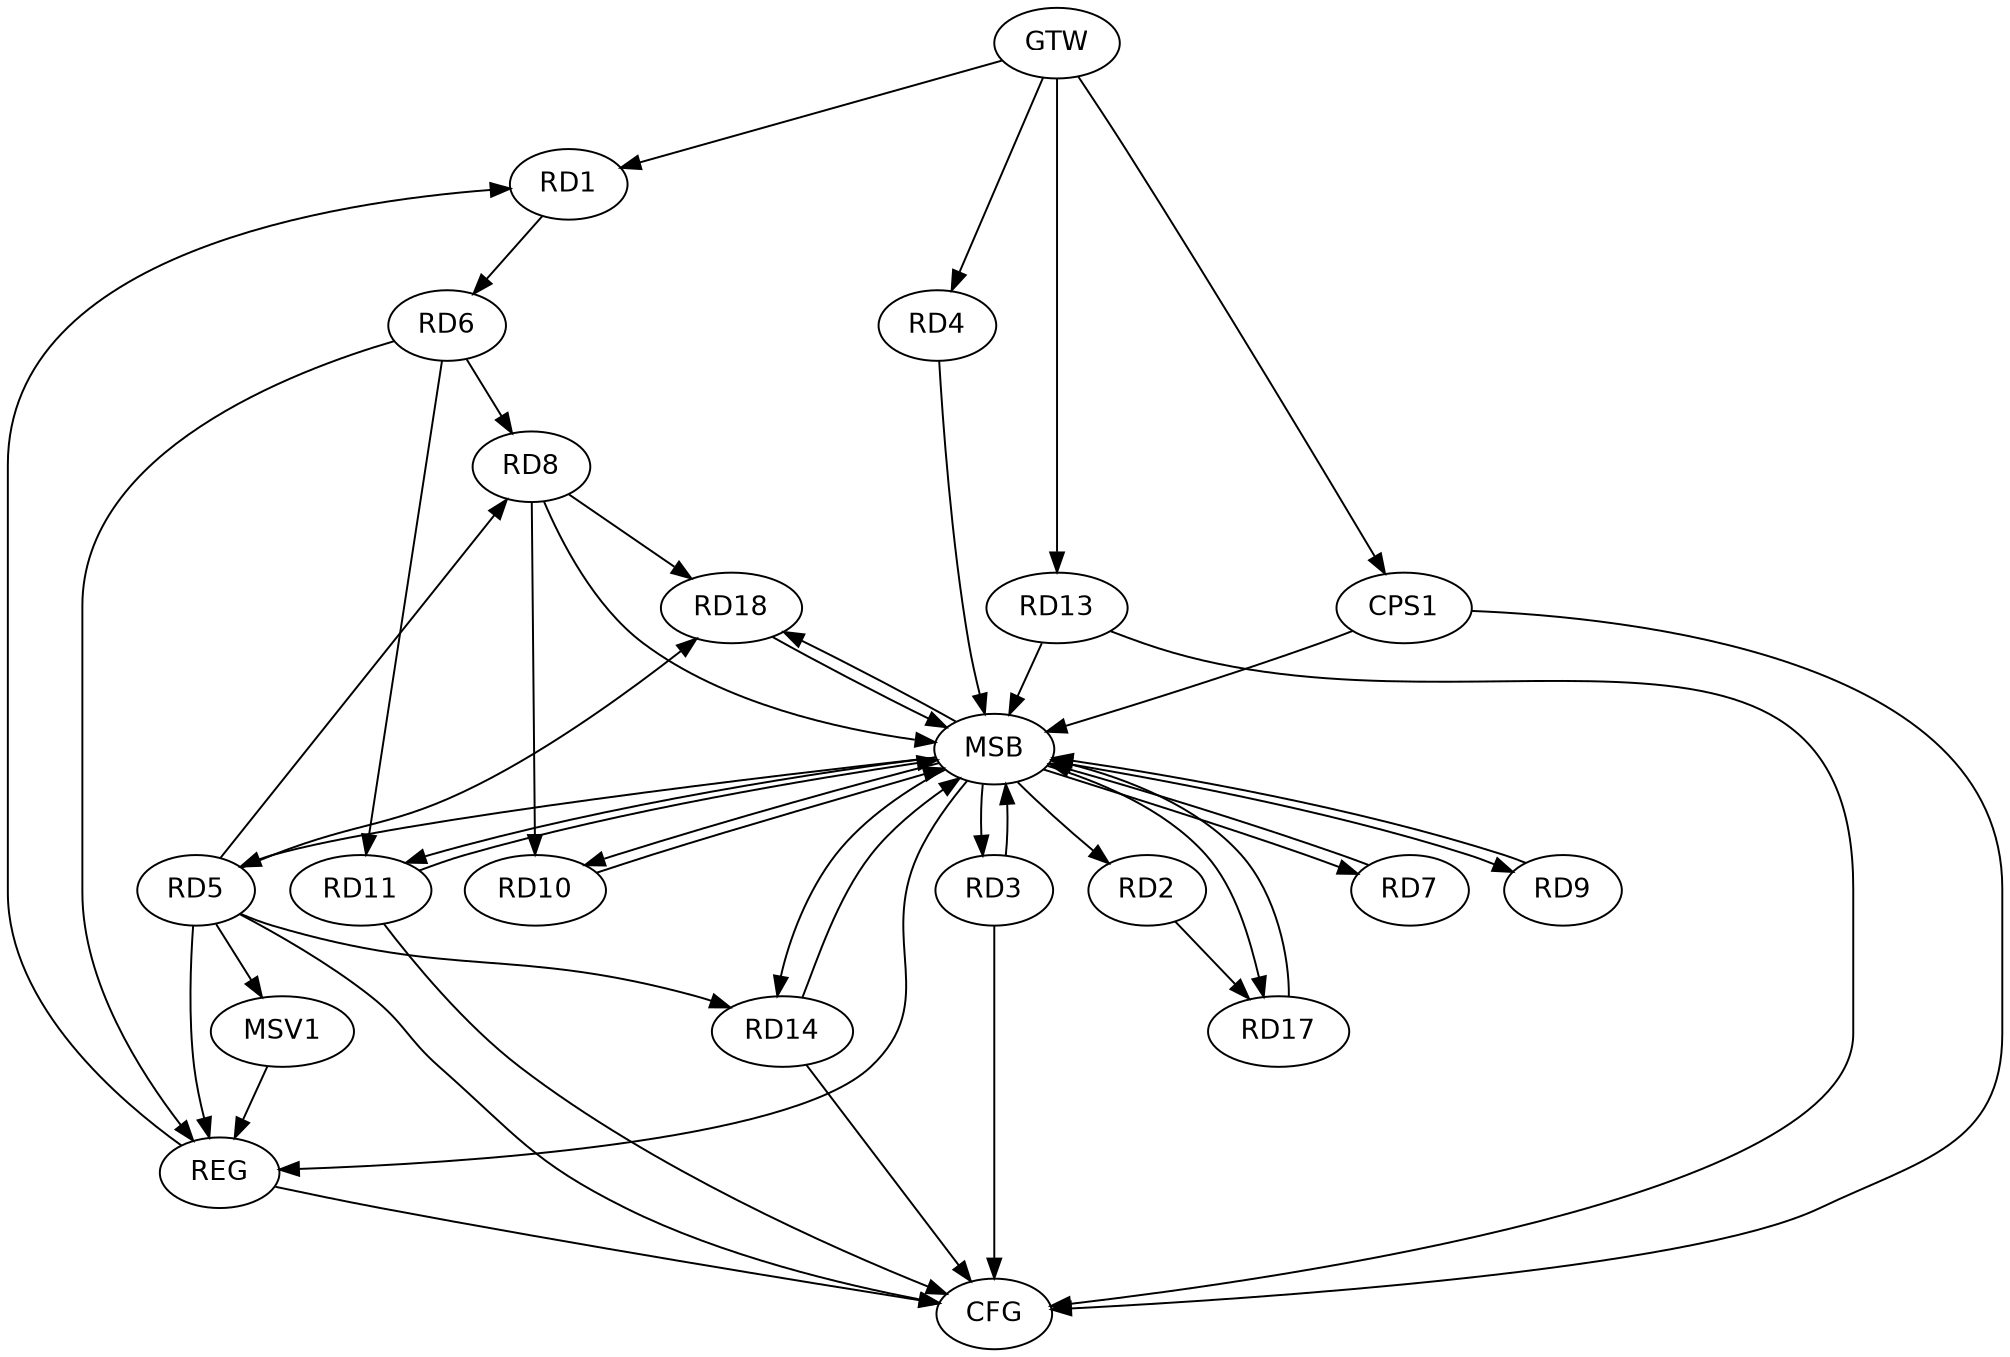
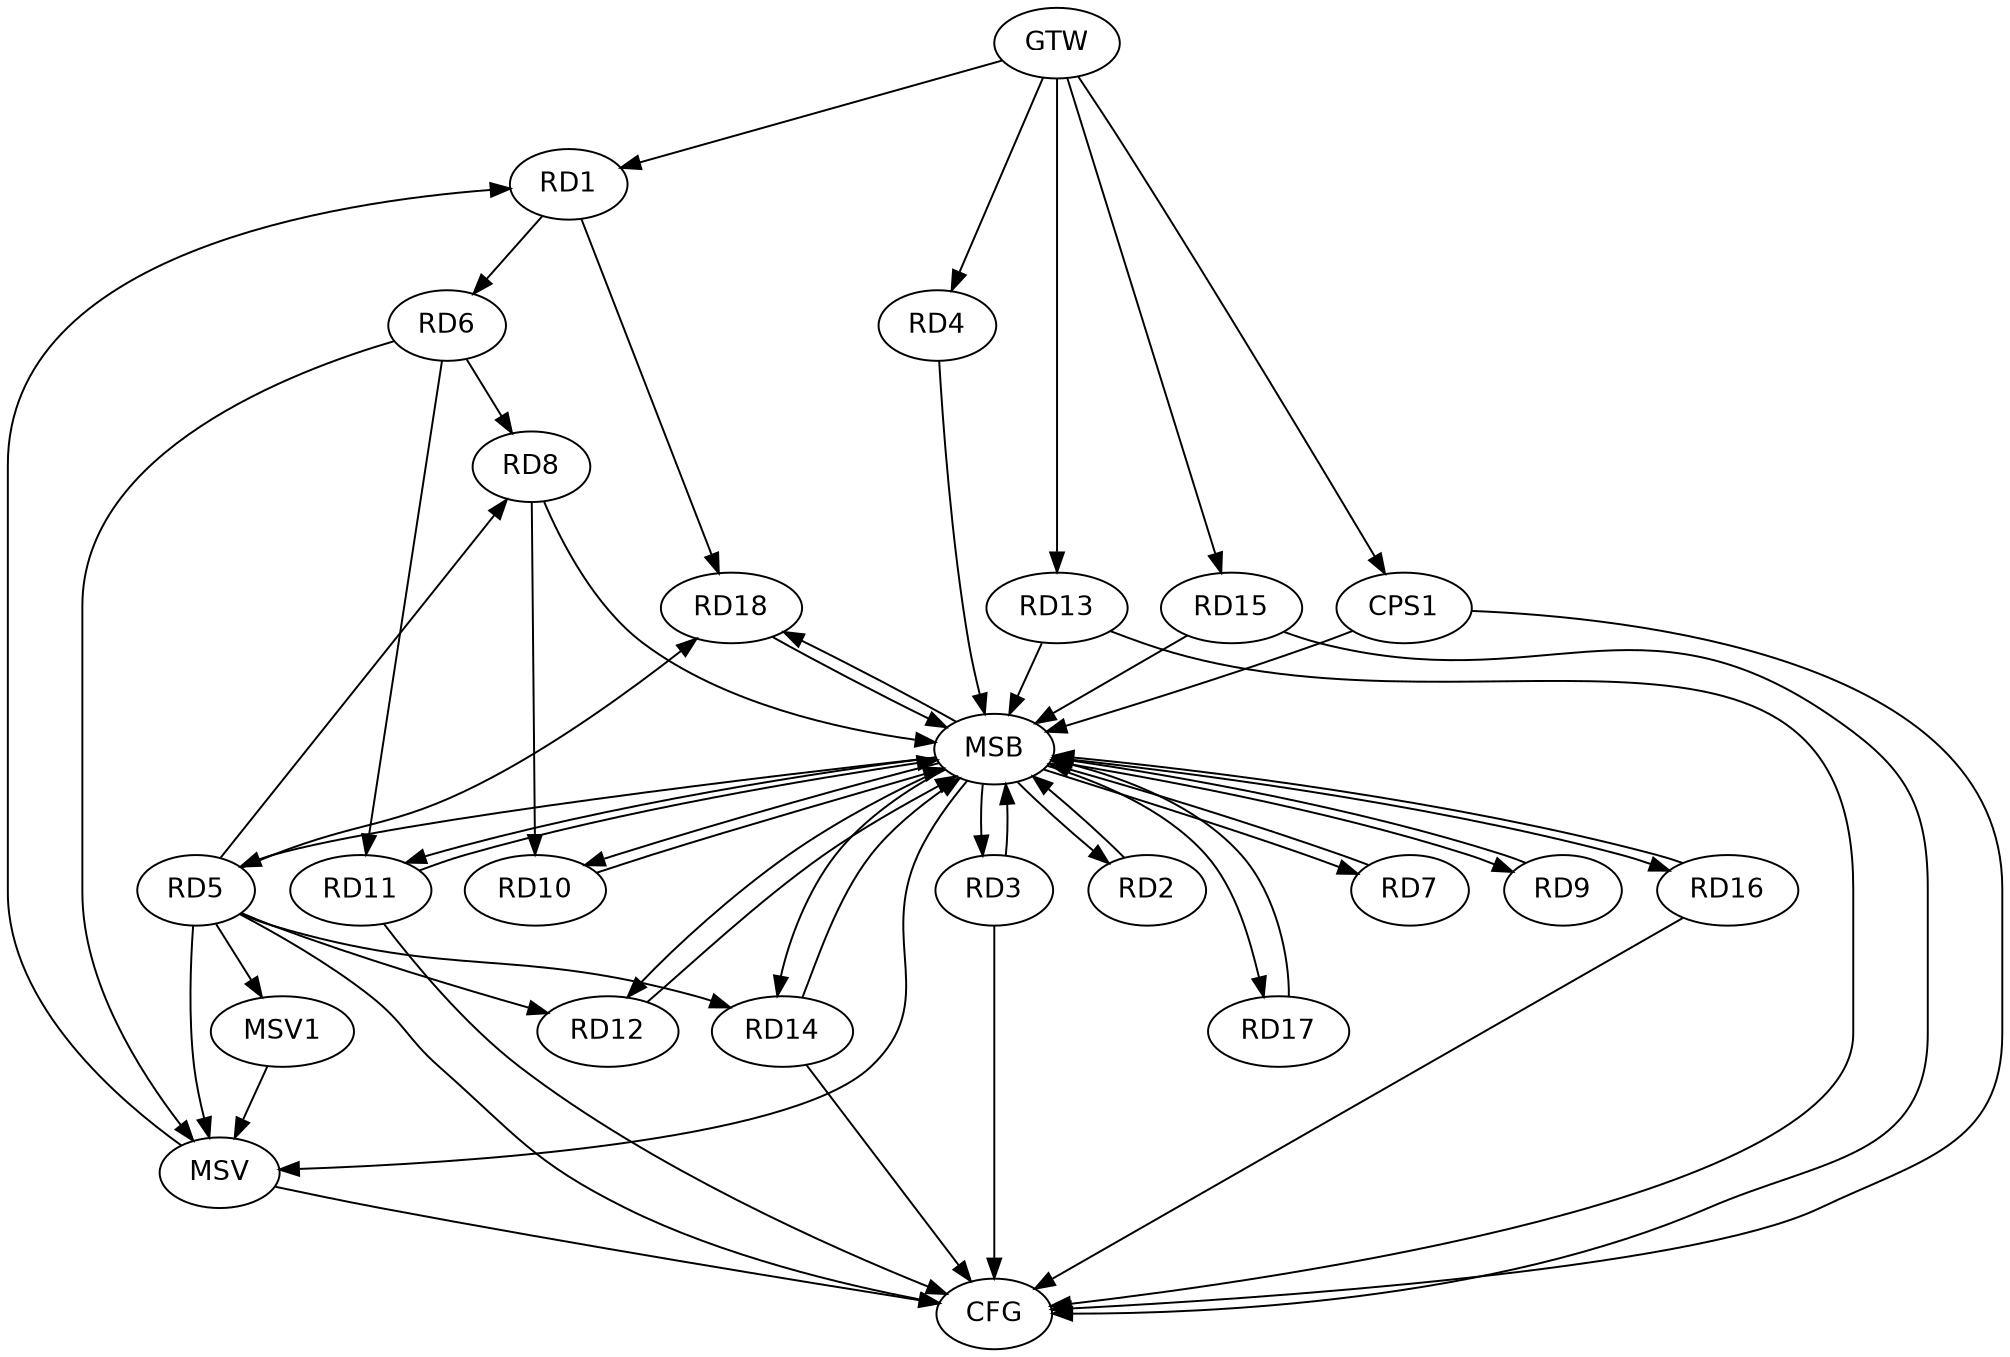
edge "RD8" -> "RD18": now "RD1" -> "RD18"
node "RD15": added
node "RD16": added
edge "RD2" -> "RD17": now "RD2" -> "MSB"
node "RD12": added
node "REG": label "REG" -> "MSV"
